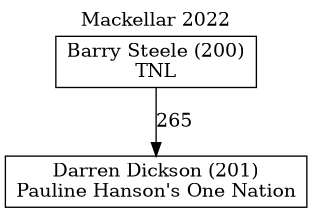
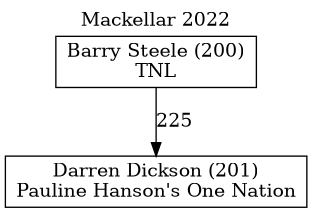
edge "Barry Steele (200) TNL" -> "Darren Dickson (201) Pauline Hanson's One Nation": label "265" -> "225"
